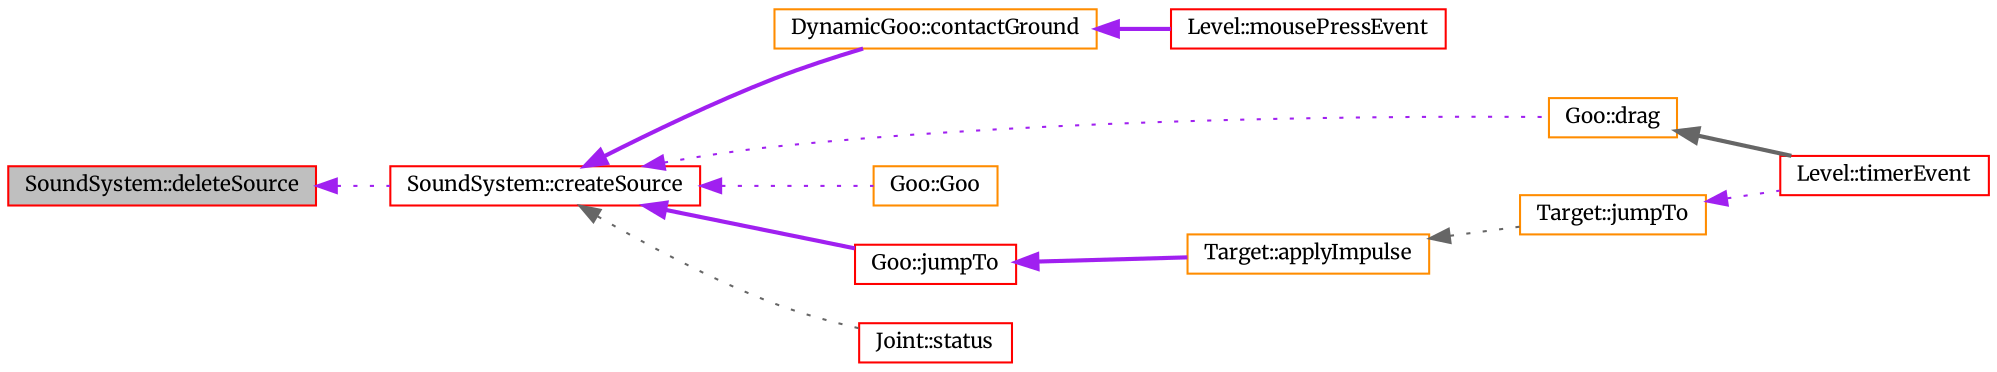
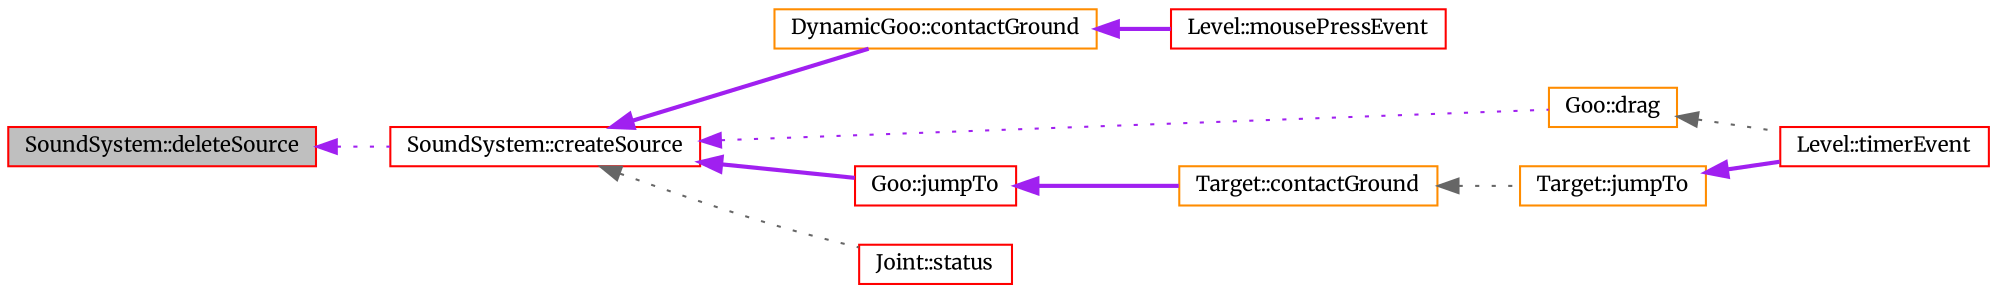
edge "Level::timerEvent" -> "Goo::drag": style bold -> dotted
node "Goo::Goo": removed
edge "Level::timerEvent" -> "Target::jumpTo": style dotted -> bold
node "Target::applyImpulse": label "Target::applyImpulse" -> "Target::contactGround"
